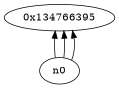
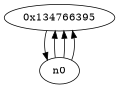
edge "0x134766395" -> "n0": added
